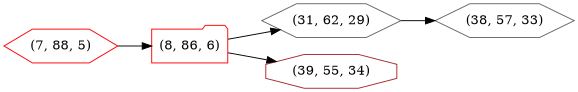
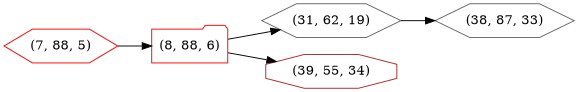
node "(31, 62, 29)": label "(31, 62, 29)" -> "(31, 62, 19)"
node "(38, 57, 33)": label "(38, 57, 33)" -> "(38, 87, 33)"
node "(8, 86, 6)": label "(8, 86, 6)" -> "(8, 88, 6)"
